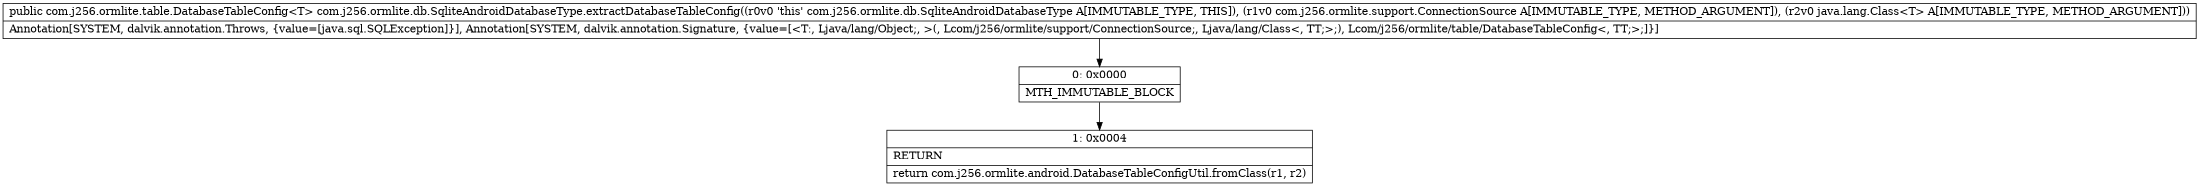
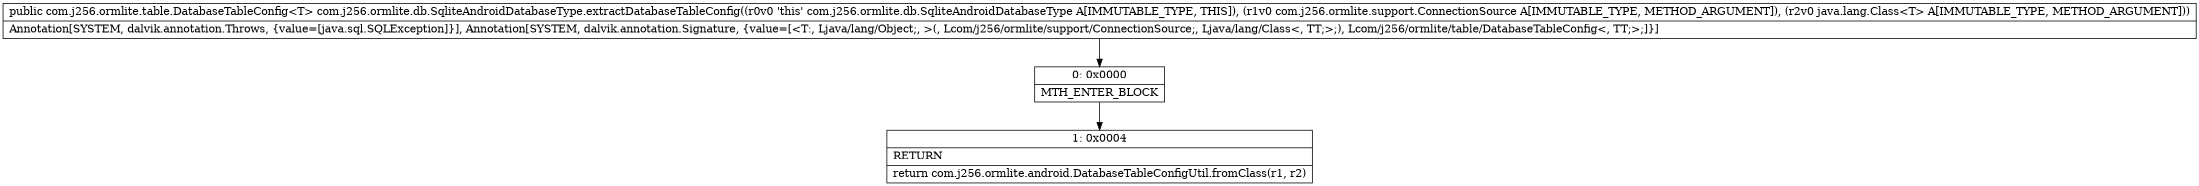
node "0: 0x0000": text "MTH_IMMUTABLE_BLOCK" -> "MTH_ENTER_BLOCK"
